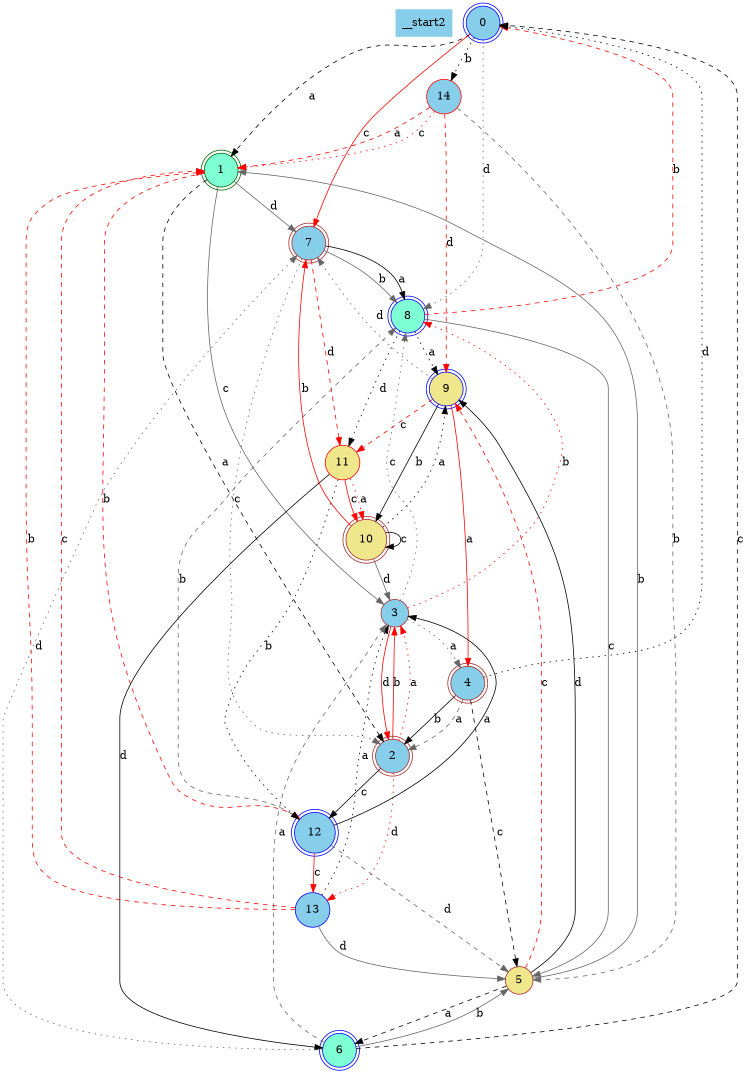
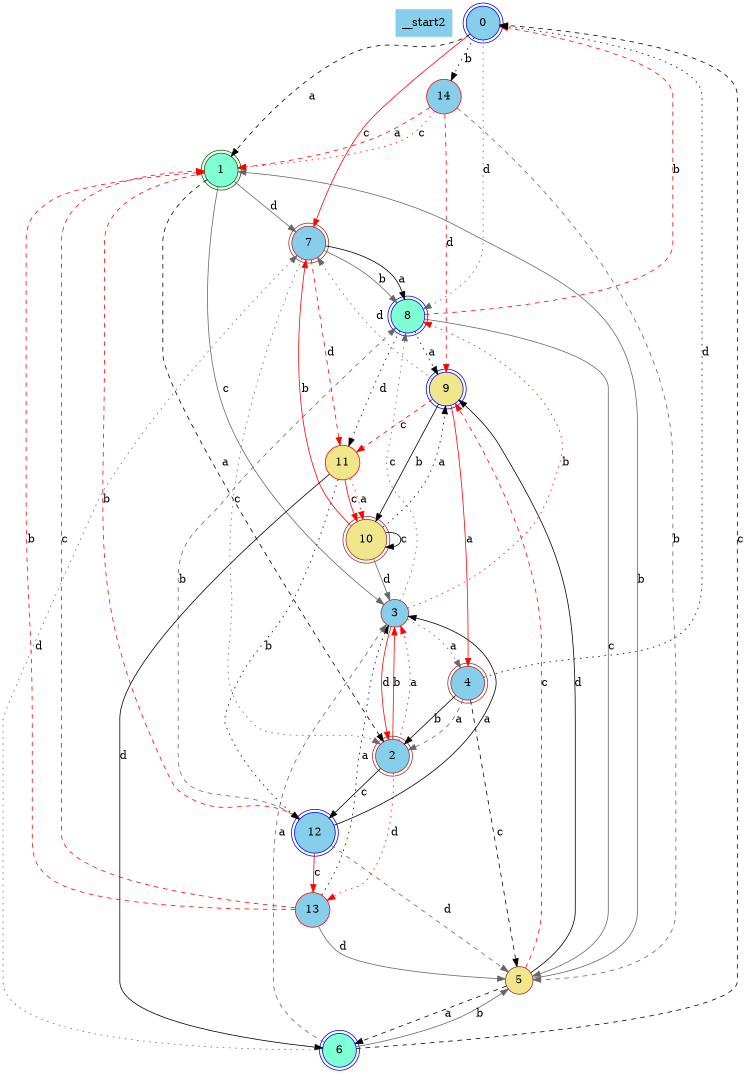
node "13": color blue -> red
